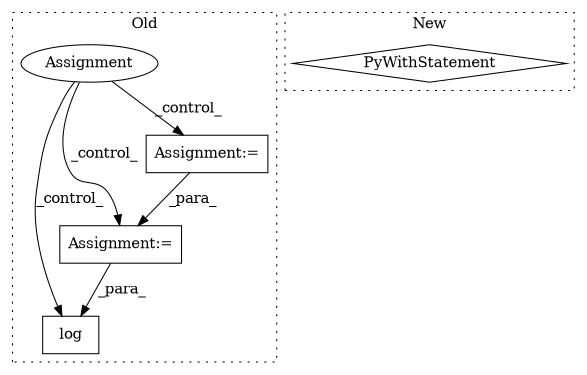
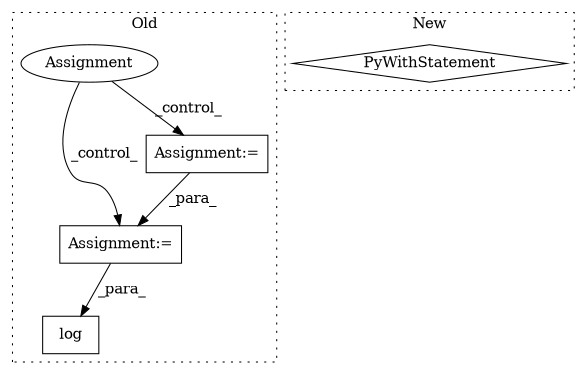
edge "Assignment" -> "log": removed, label "_control_"
